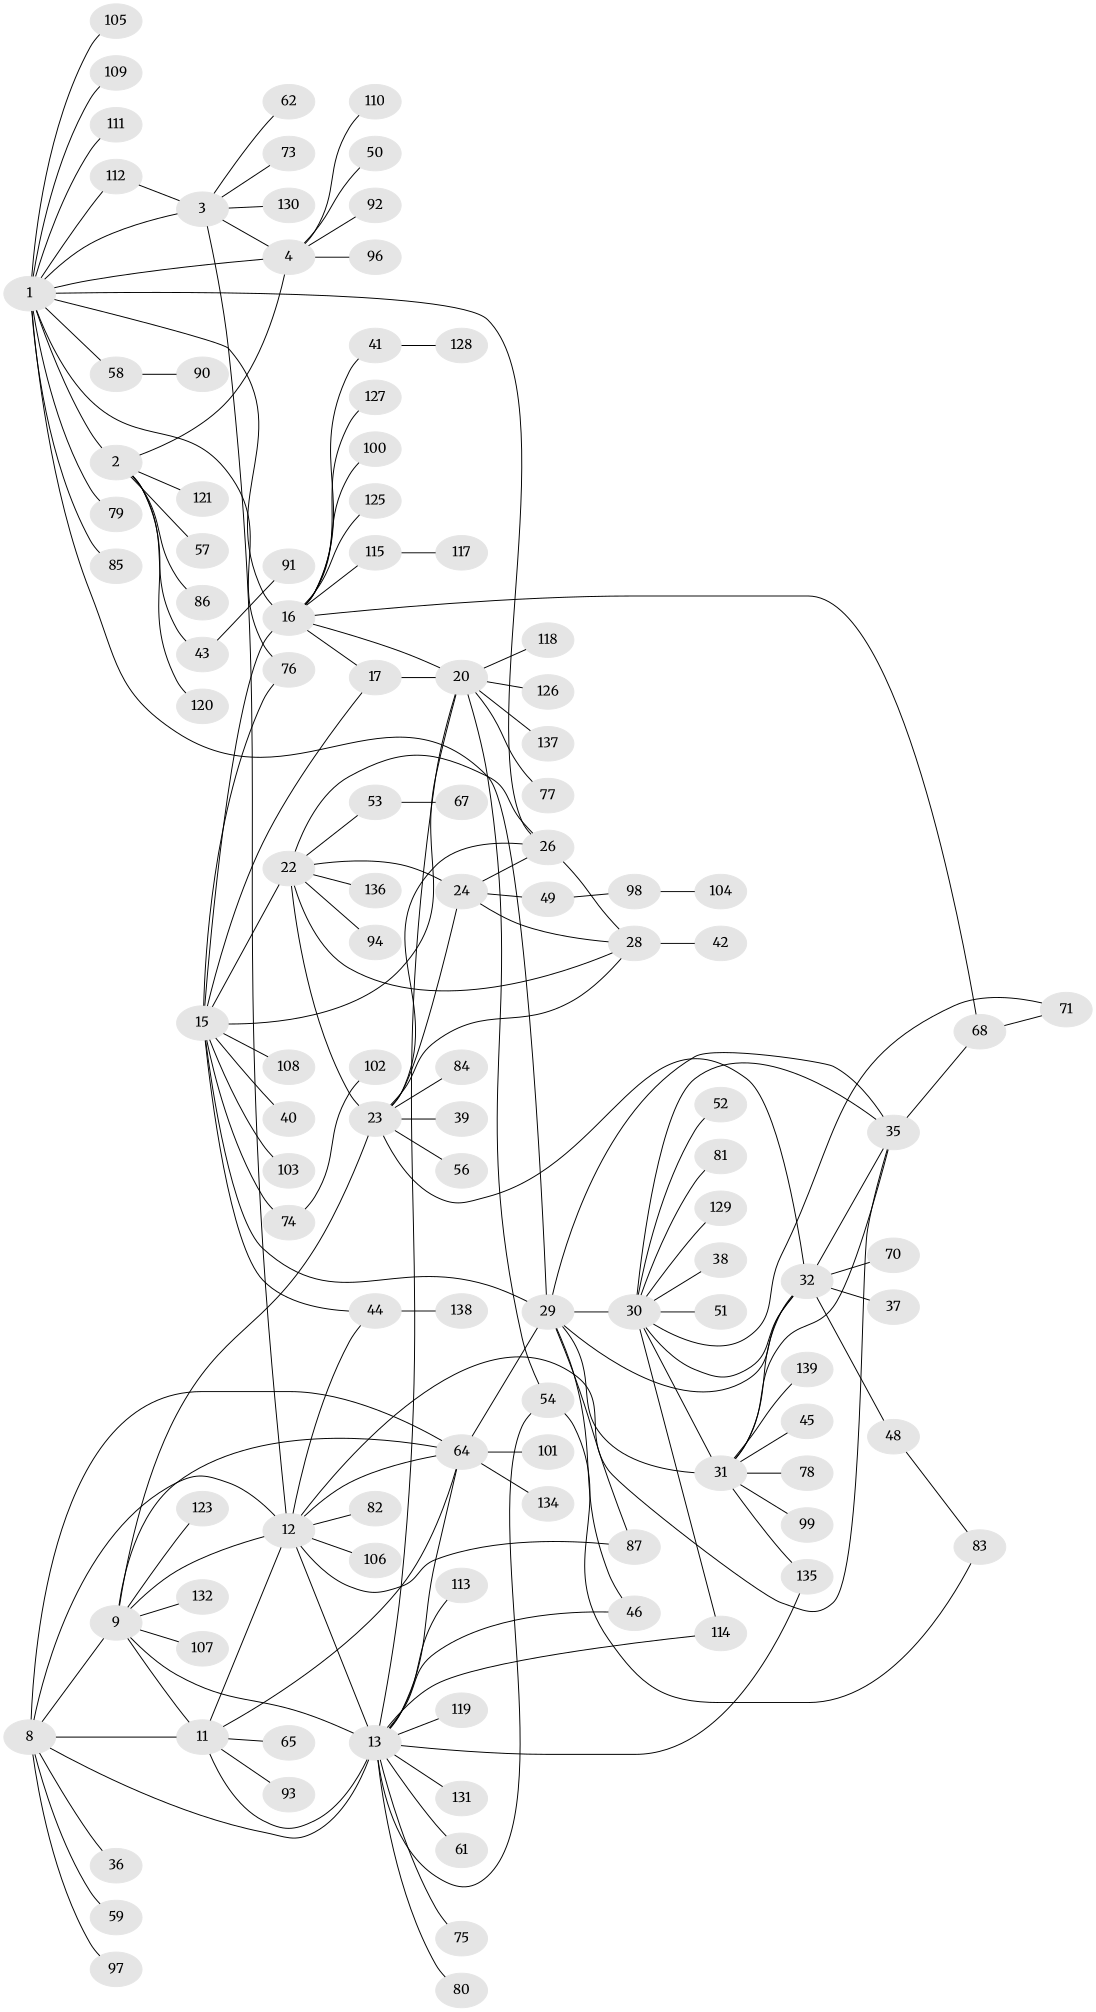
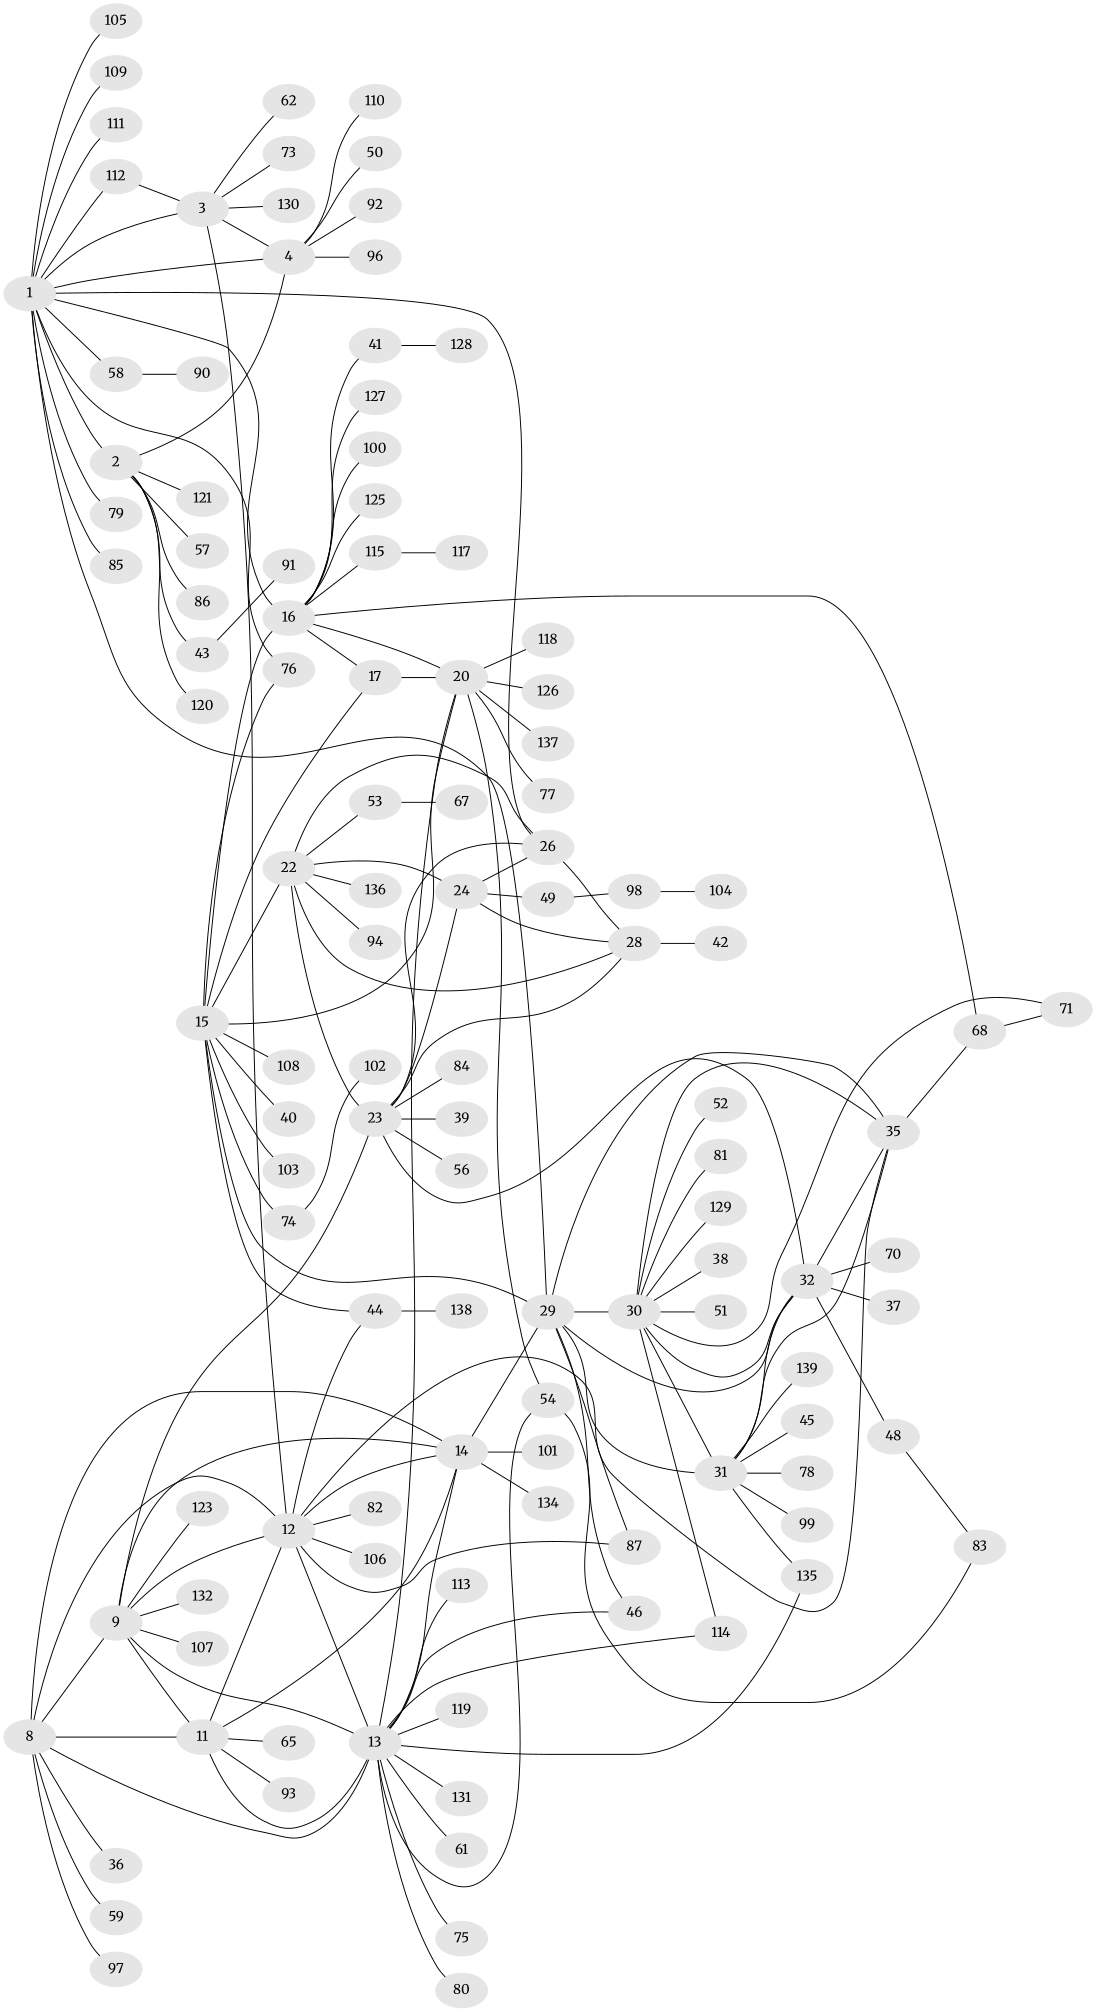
node "64": label "64" -> "14"
